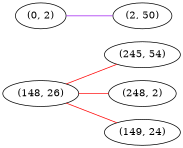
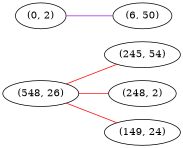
node "(2, 50)": label "(2, 50)" -> "(6, 50)"
node "(148, 26)": label "(148, 26)" -> "(548, 26)"
